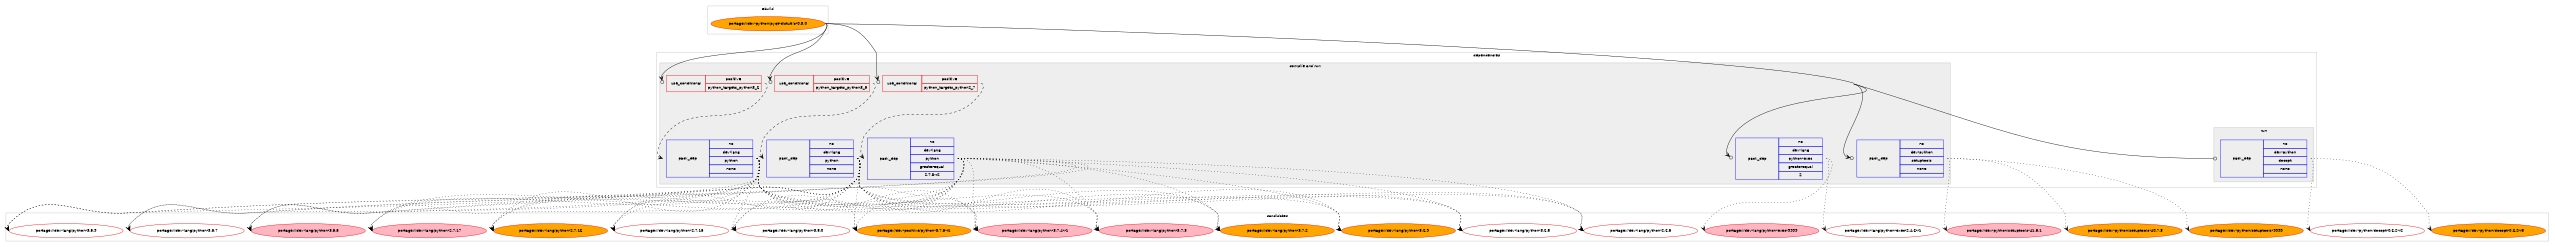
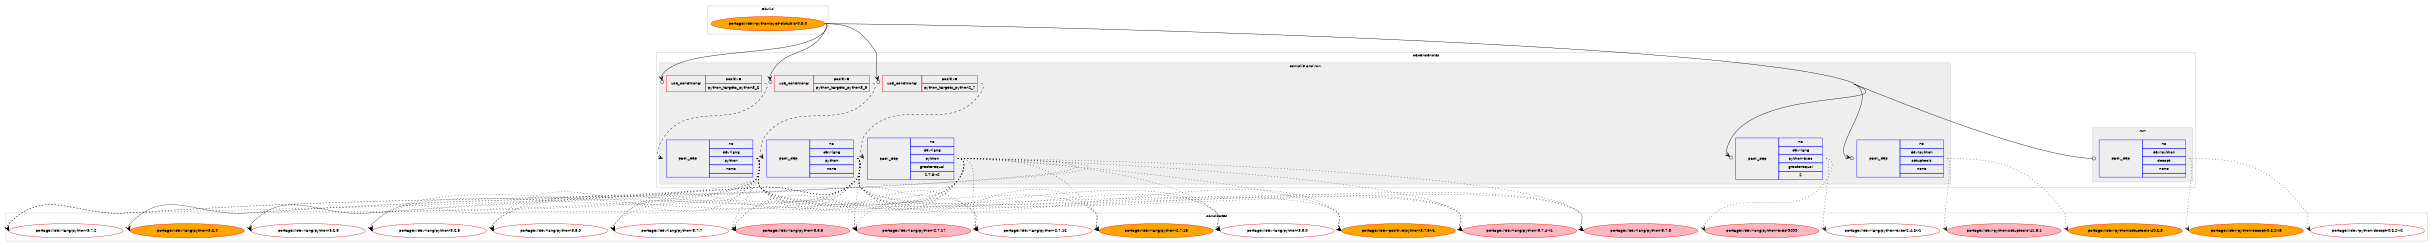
node "portage://dev-lang/python-3.5.7": label "portage://dev-lang/python-3.5.7" -> "portage://dev-lang/python-3.7.7"
node "portage://dev-lang/python-2.7.16": fillcolor orange -> white
node "portage://dev-lang/python-2.7.15": fillcolor white -> orange
node "portage://dev-lang/python-3.7.2": fillcolor orange -> white
node "portage://dev-lang/python-2.6.5": label "portage://dev-lang/python-2.6.5" -> "portage://dev-lang/python-3.6.5"
node "portage://dev-python/setuptools-40.7.3": label "portage://dev-python/setuptools-40.7.3" -> "portage://dev-python/setuptools-40.6.3"
node "portage://dev-python/setuptools-9999": removed
